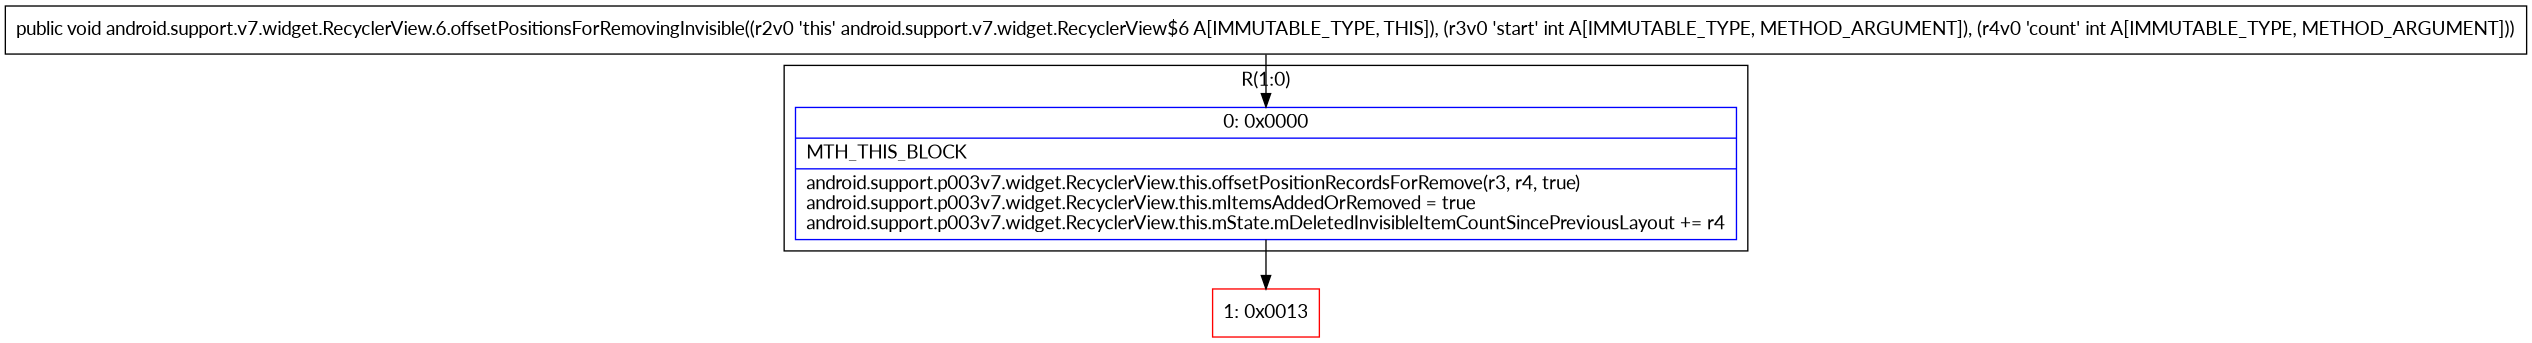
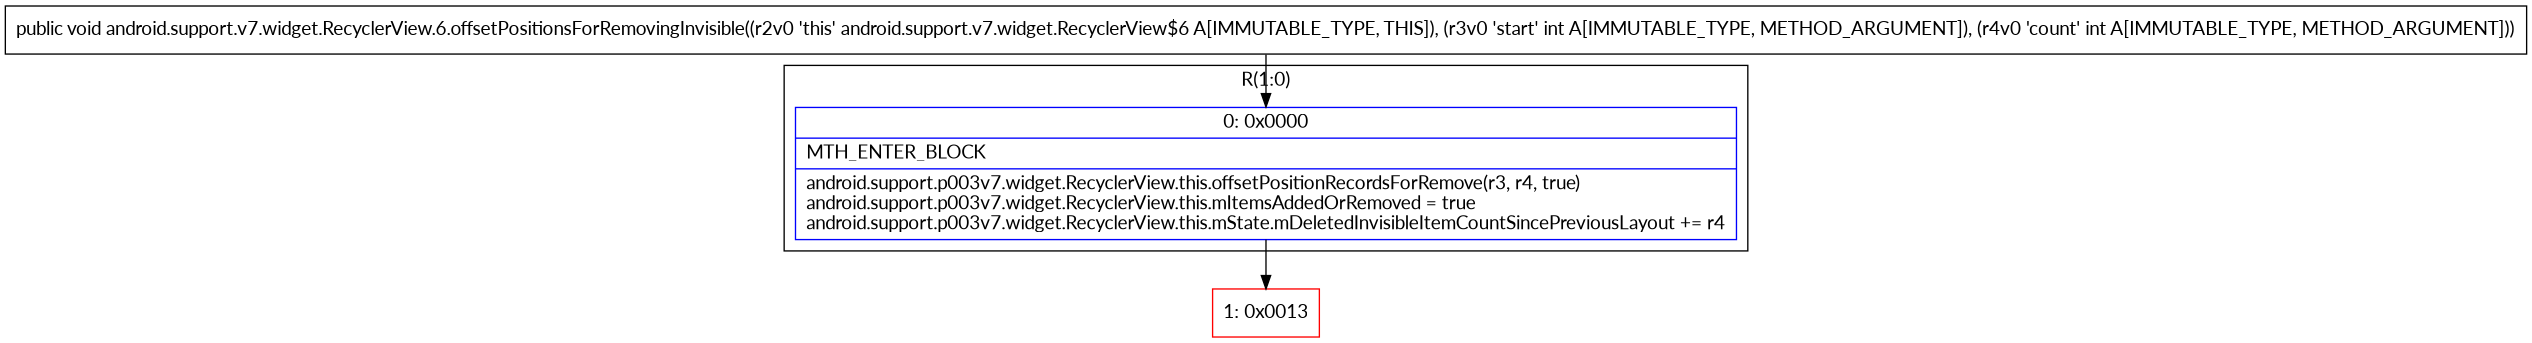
node "0: 0x0000": text "MTH_THIS_BLOCK" -> "MTH_ENTER_BLOCK"
